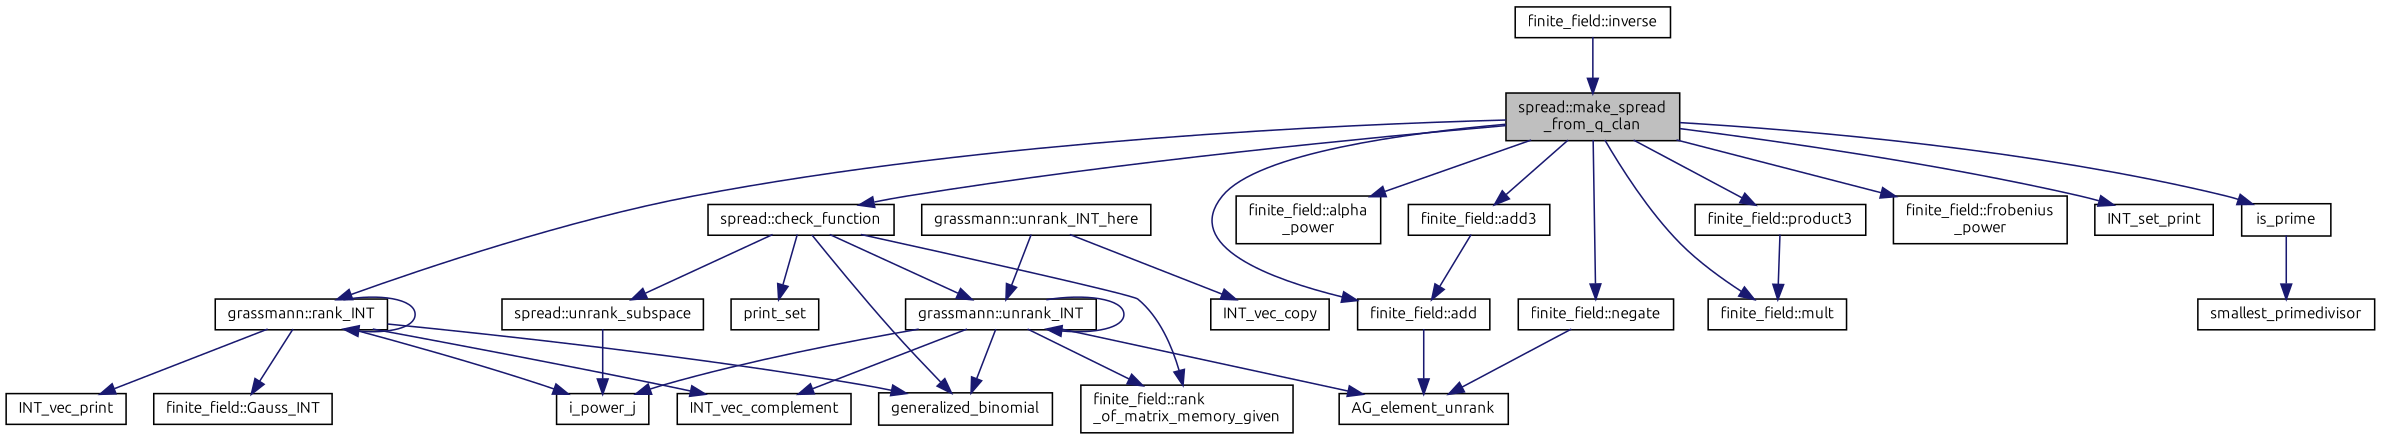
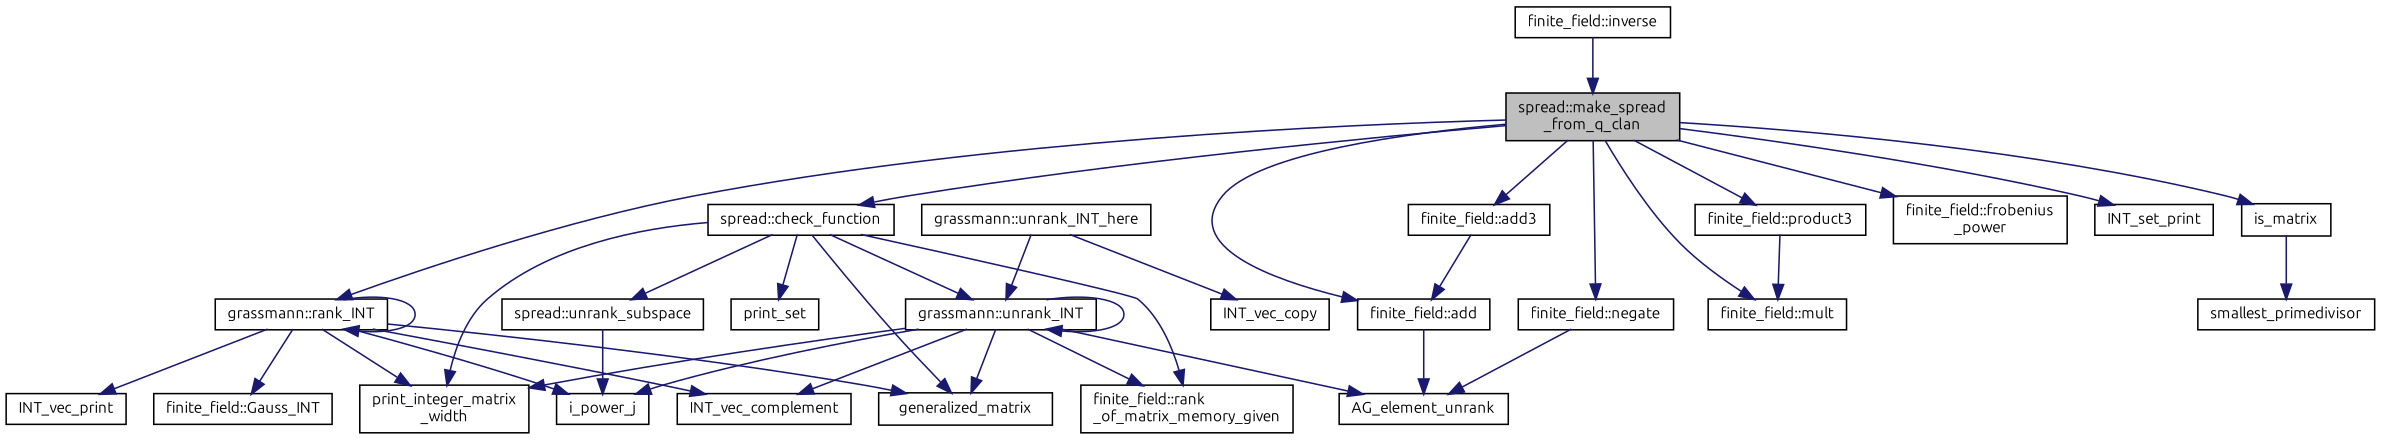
node "finite_field::alpha _power": removed
node "is_prime": label "is_prime" -> "is_matrix"
node "print_integer_matrix _width": added
node "generalized_binomial": label "generalized_binomial" -> "generalized_matrix"
